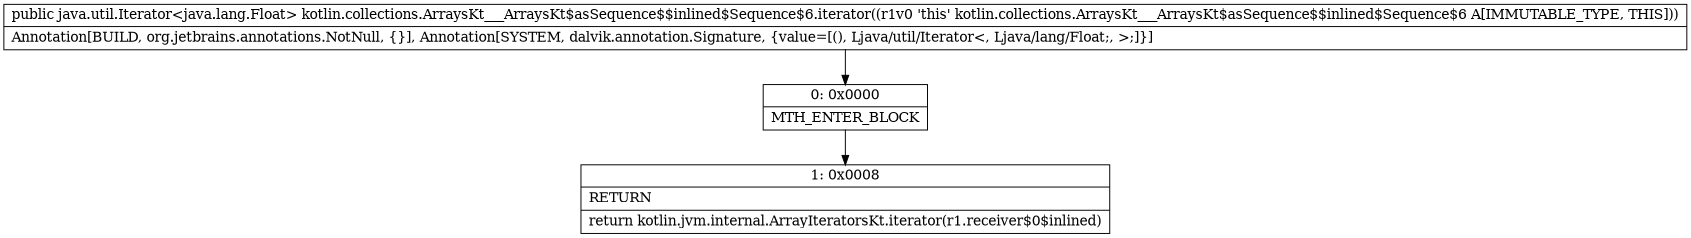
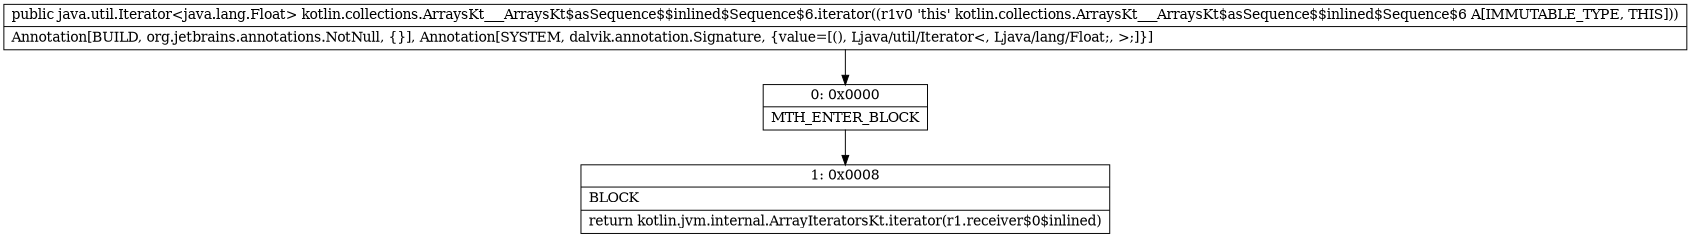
node "1: 0x0008": text "RETURN" -> "BLOCK"
